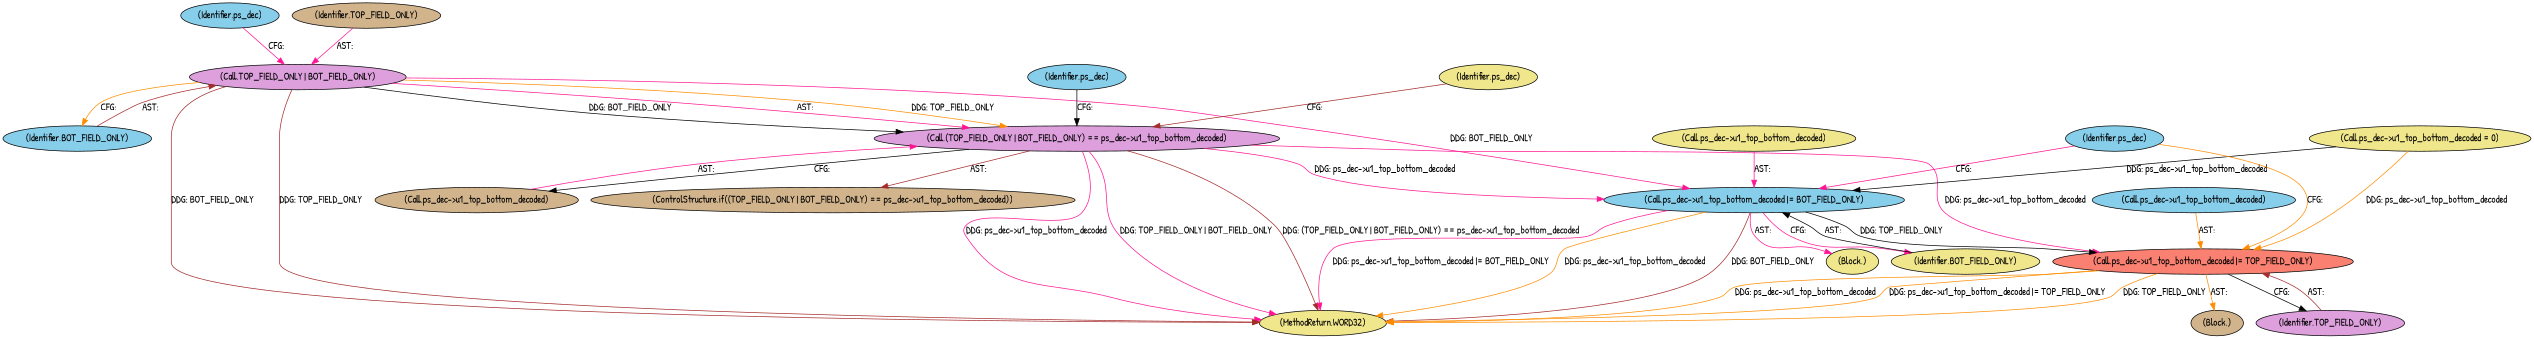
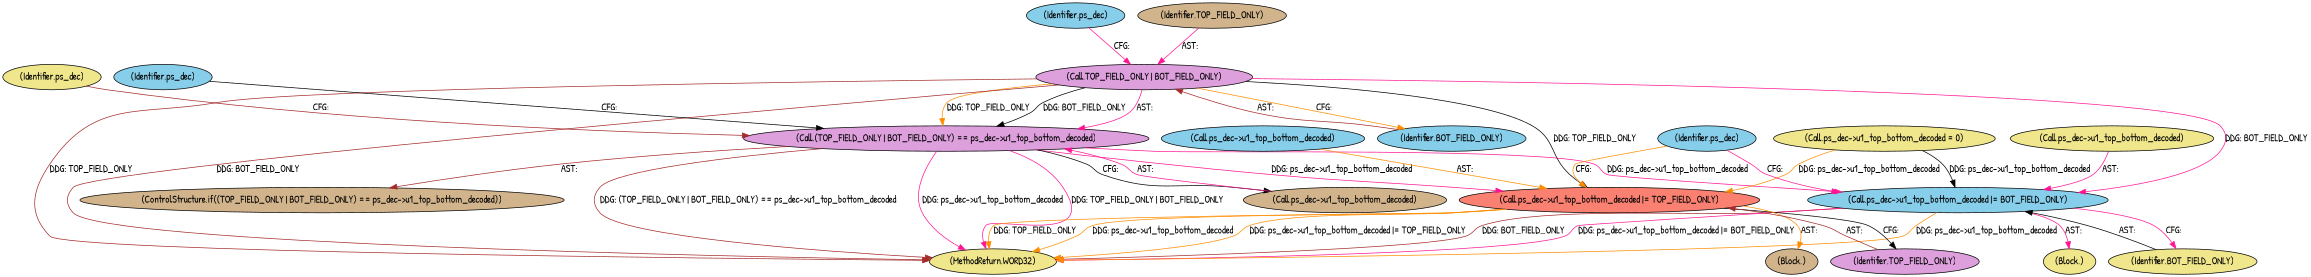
edge "(Call,ps_dec->u1_top_bottom_decoded |= BOT_FIELD_ONLY)" -> "(Call,ps_dec->u1_top_bottom_decoded |= TOP_FIELD_ONLY)": now "(Call,TOP_FIELD_ONLY | BOT_FIELD_ONLY)" -> "(Call,ps_dec->u1_top_bottom_decoded |= TOP_FIELD_ONLY)"
